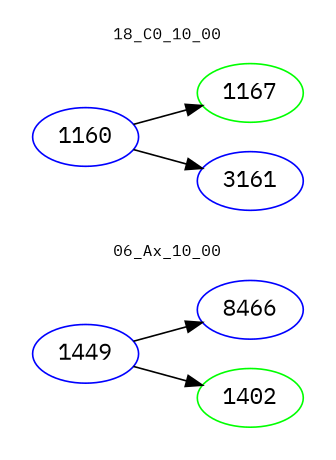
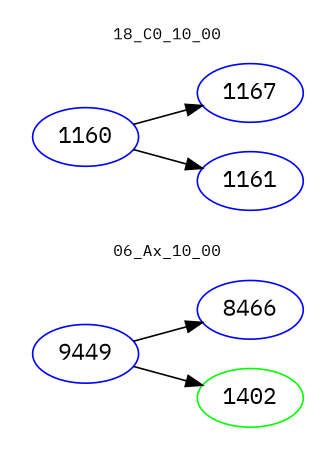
node "1167": color green -> blue
node "3161": label "3161" -> "1161"
node "1449": label "1449" -> "9449"
